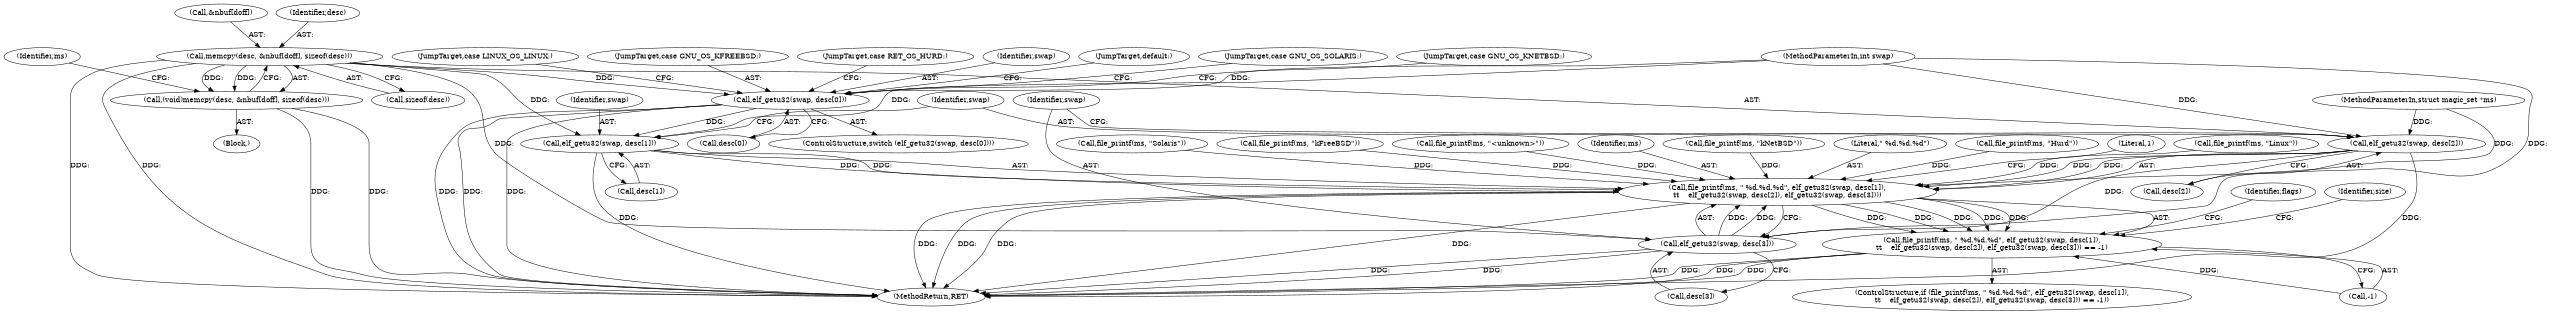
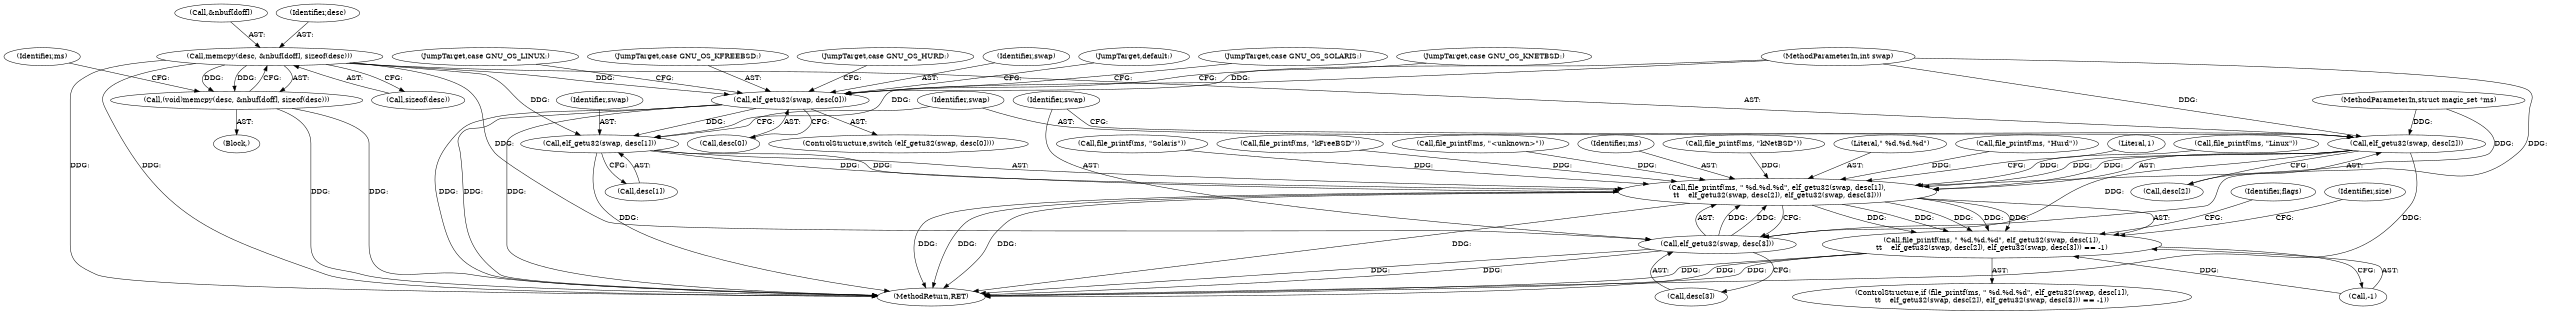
node "(JumpTarget,case LINUX_OS_LINUX:)": label "(JumpTarget,case LINUX_OS_LINUX:)" -> "(JumpTarget,case GNU_OS_LINUX:)"
node "(JumpTarget,case RET_OS_HURD:)": label "(JumpTarget,case RET_OS_HURD:)" -> "(JumpTarget,case GNU_OS_HURD:)"
